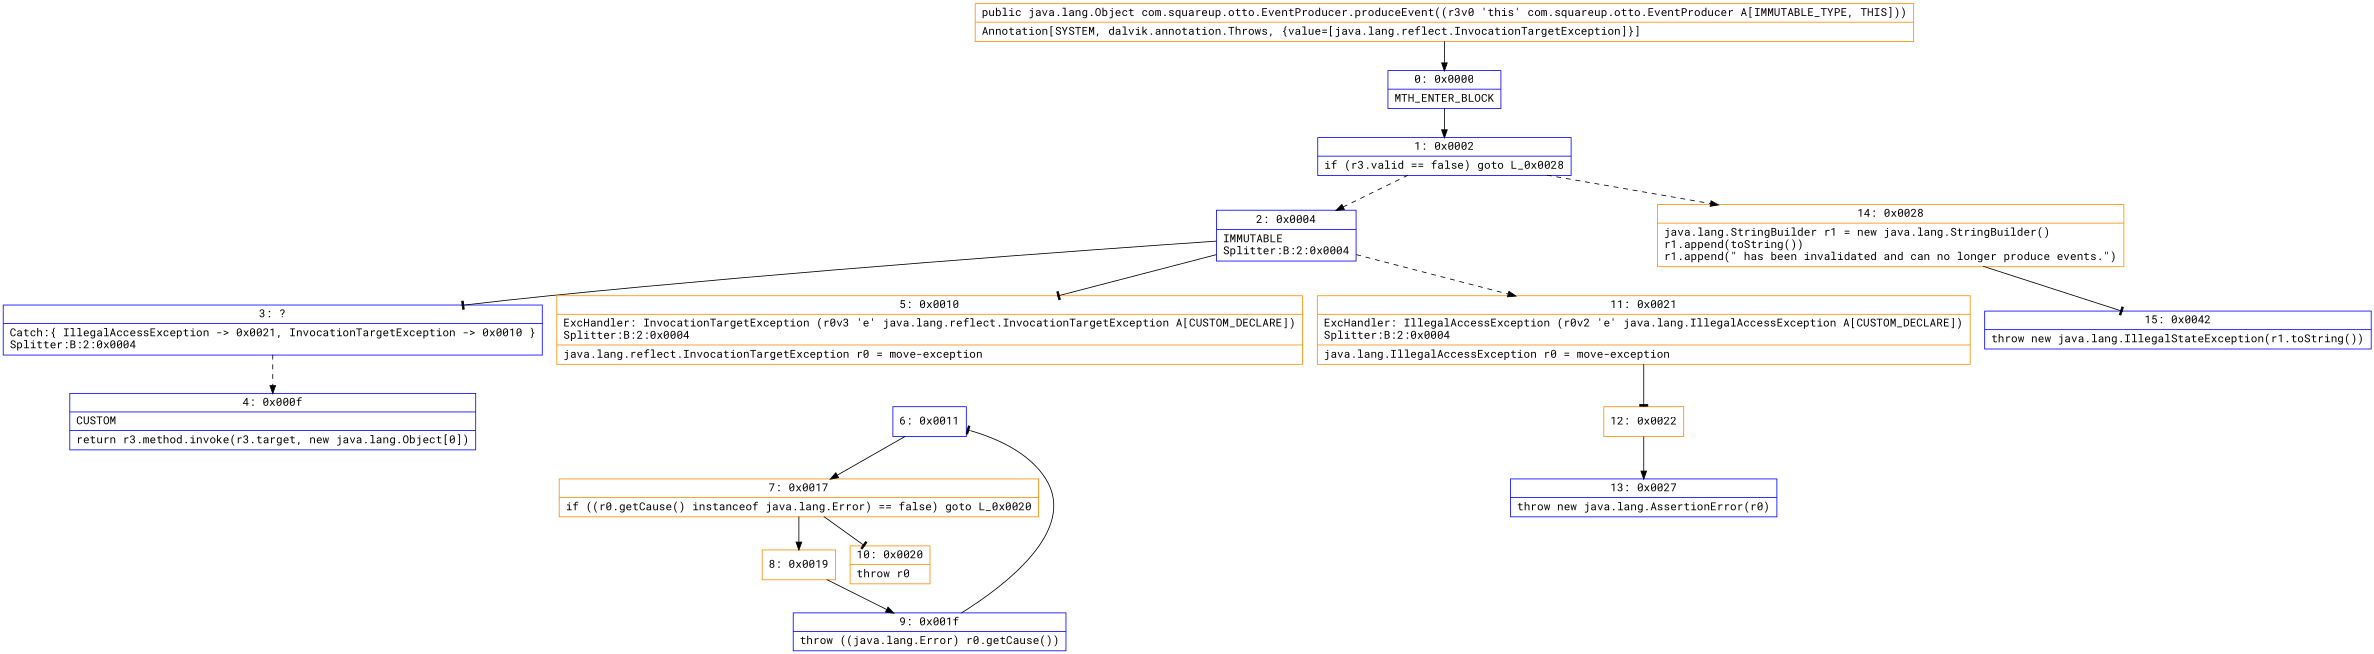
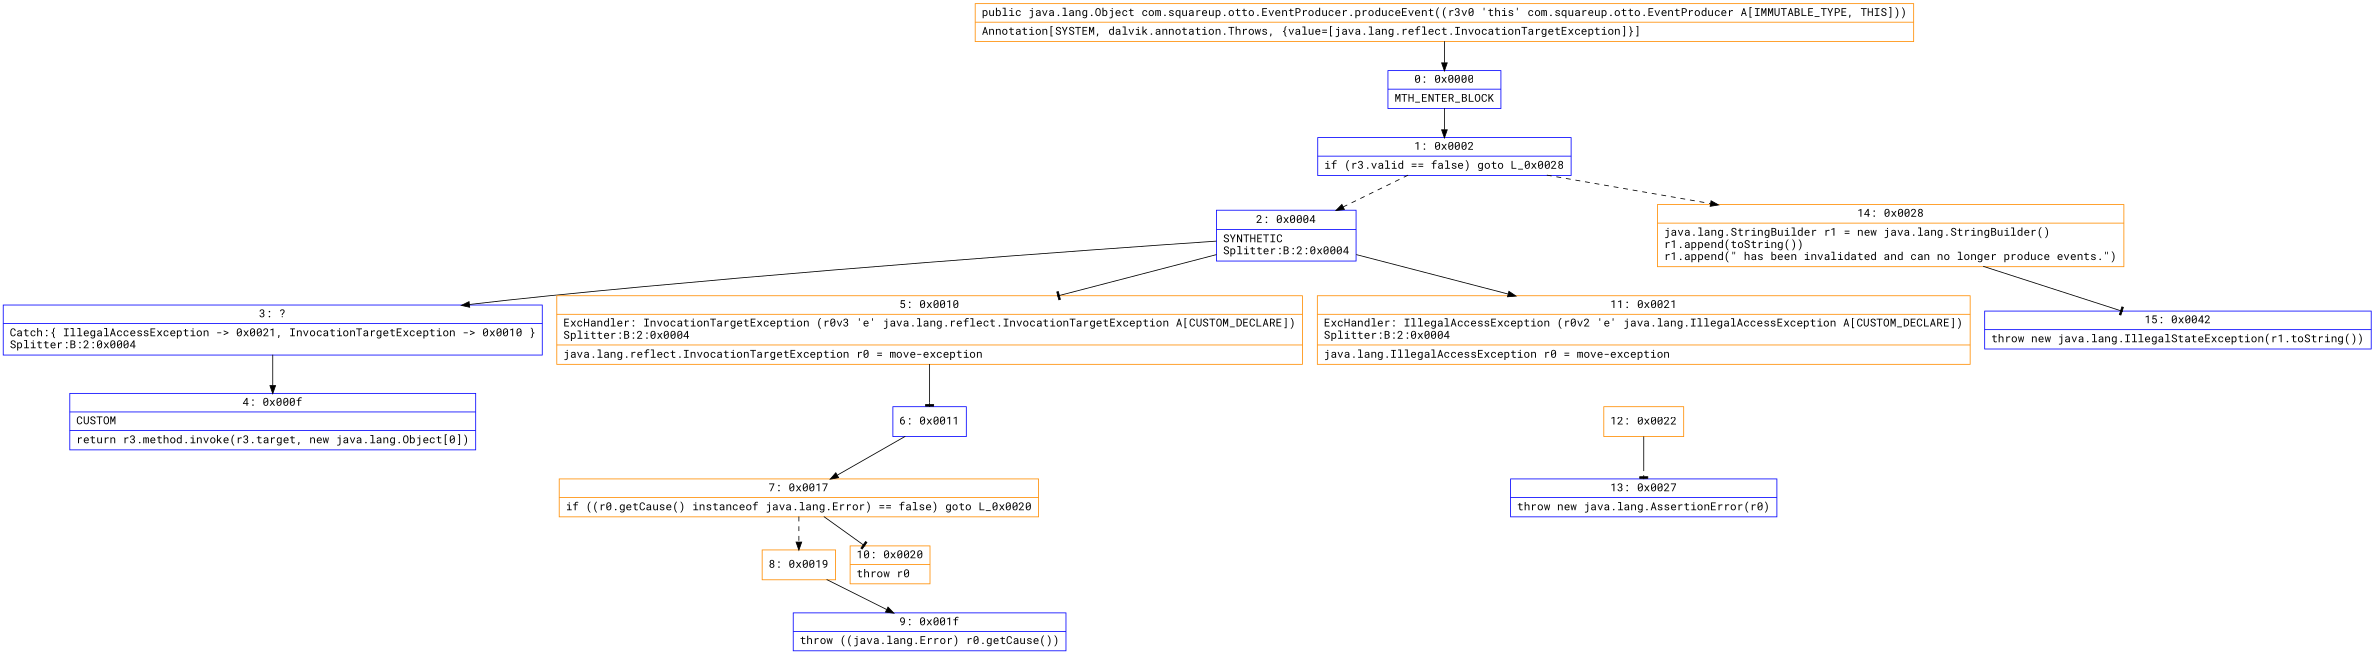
node "2: 0x0004": text "IMMUTABLE" -> "SYNTHETIC"
edge "2: 0x0004" -> "3: ?": arrowhead tee -> normal
edge "2: 0x0004" -> "11: 0x0021": style dashed -> solid
edge "3: ?" -> "4: 0x000f": style dashed -> solid
edge "11: 0x0021" -> "12: 0x0022": removed
edge "12: 0x0022" -> "13: 0x0027": arrowhead normal -> tee
edge "9: 0x001f" -> "6: 0x0011": now "5: 0x0010" -> "6: 0x0011"
edge "7: 0x0017" -> "8: 0x0019": style solid -> dashed
